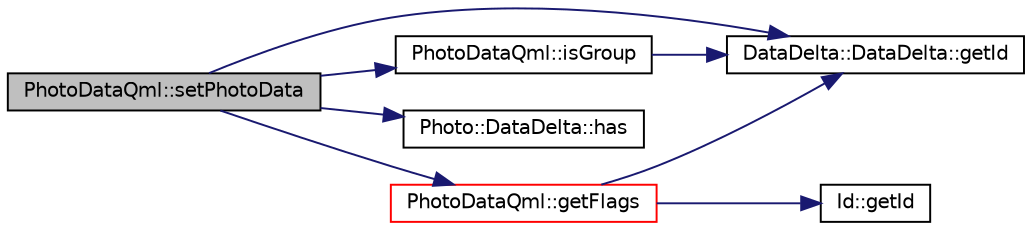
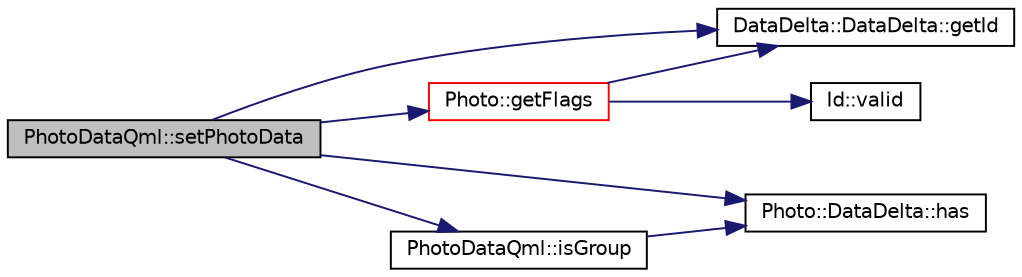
edge "PhotoDataQml::isGroup" -> "DataDelta::DataDelta::getId": now "PhotoDataQml::isGroup" -> "Photo::DataDelta::has"
node "PhotoDataQml::getFlags": label "PhotoDataQml::getFlags" -> "Photo::getFlags"
node "Id::getId": label "Id::getId" -> "Id::valid"
